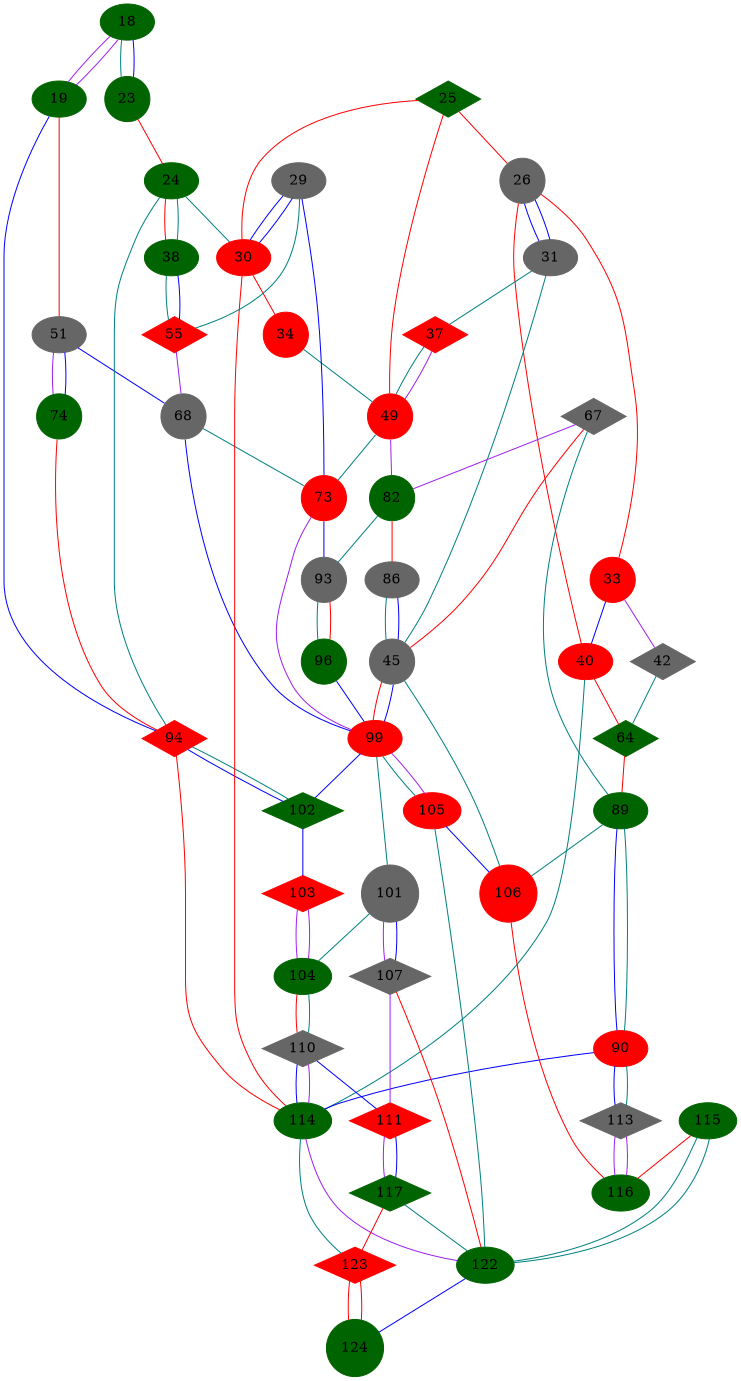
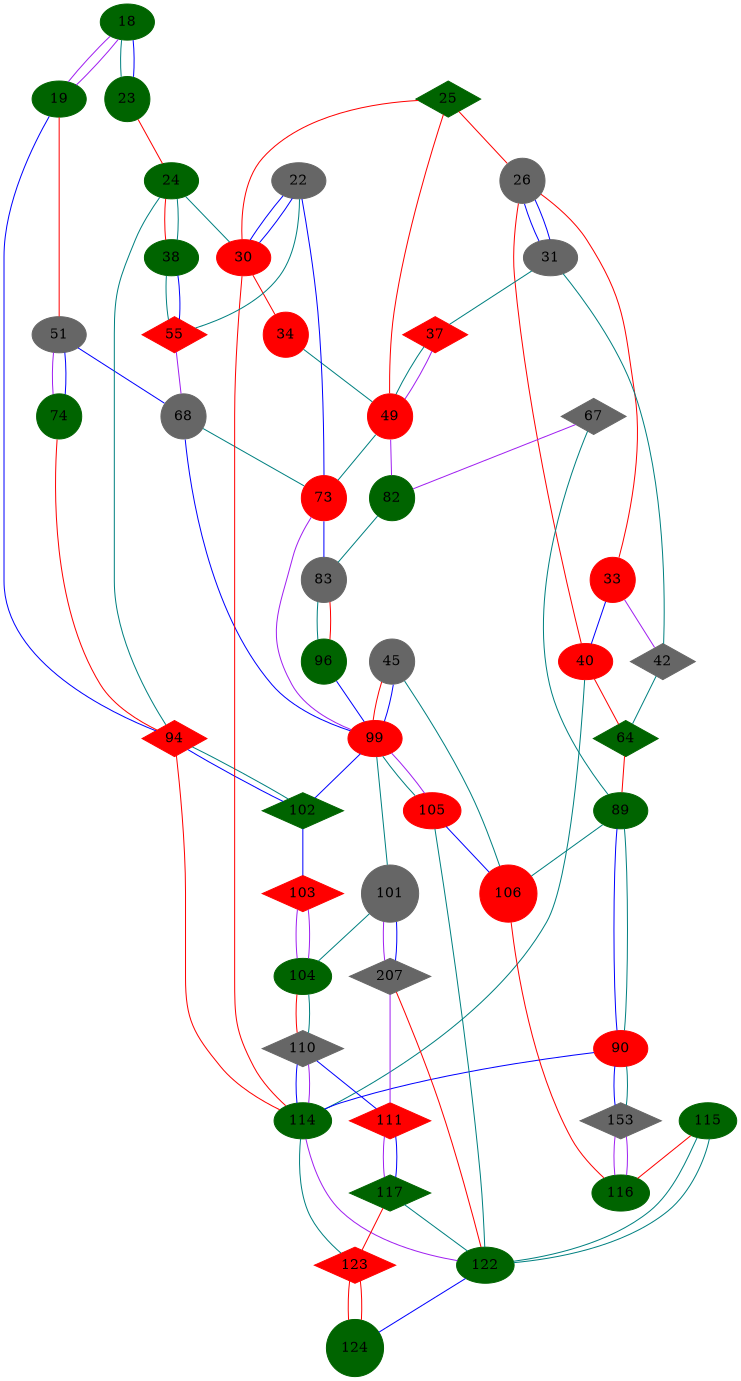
node "29": label "29" -> "22"
edge "31" -- "45": now "31" -- "42"
edge "67" -- "45": removed
node "93": label "93" -> "83"
node "86": removed
node "107": label "107" -> "207"
node "113": label "113" -> "153"
